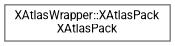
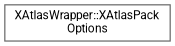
node "XAtlasWrapper::XAtlasPack XAtlasPack": label "XAtlasWrapper::XAtlasPack XAtlasPack" -> "XAtlasWrapper::XAtlasPack Options"
